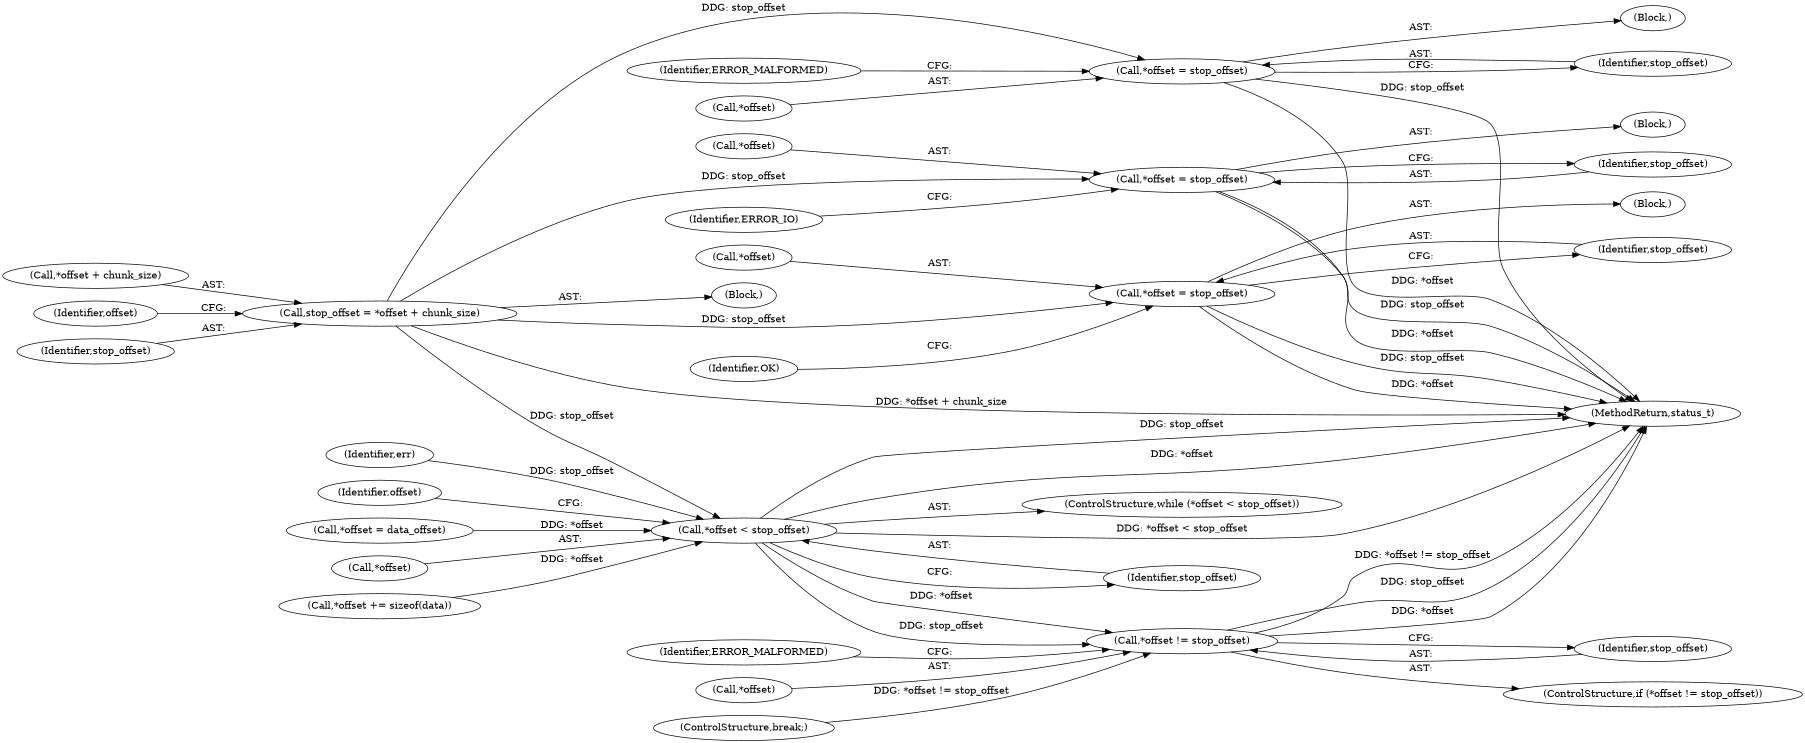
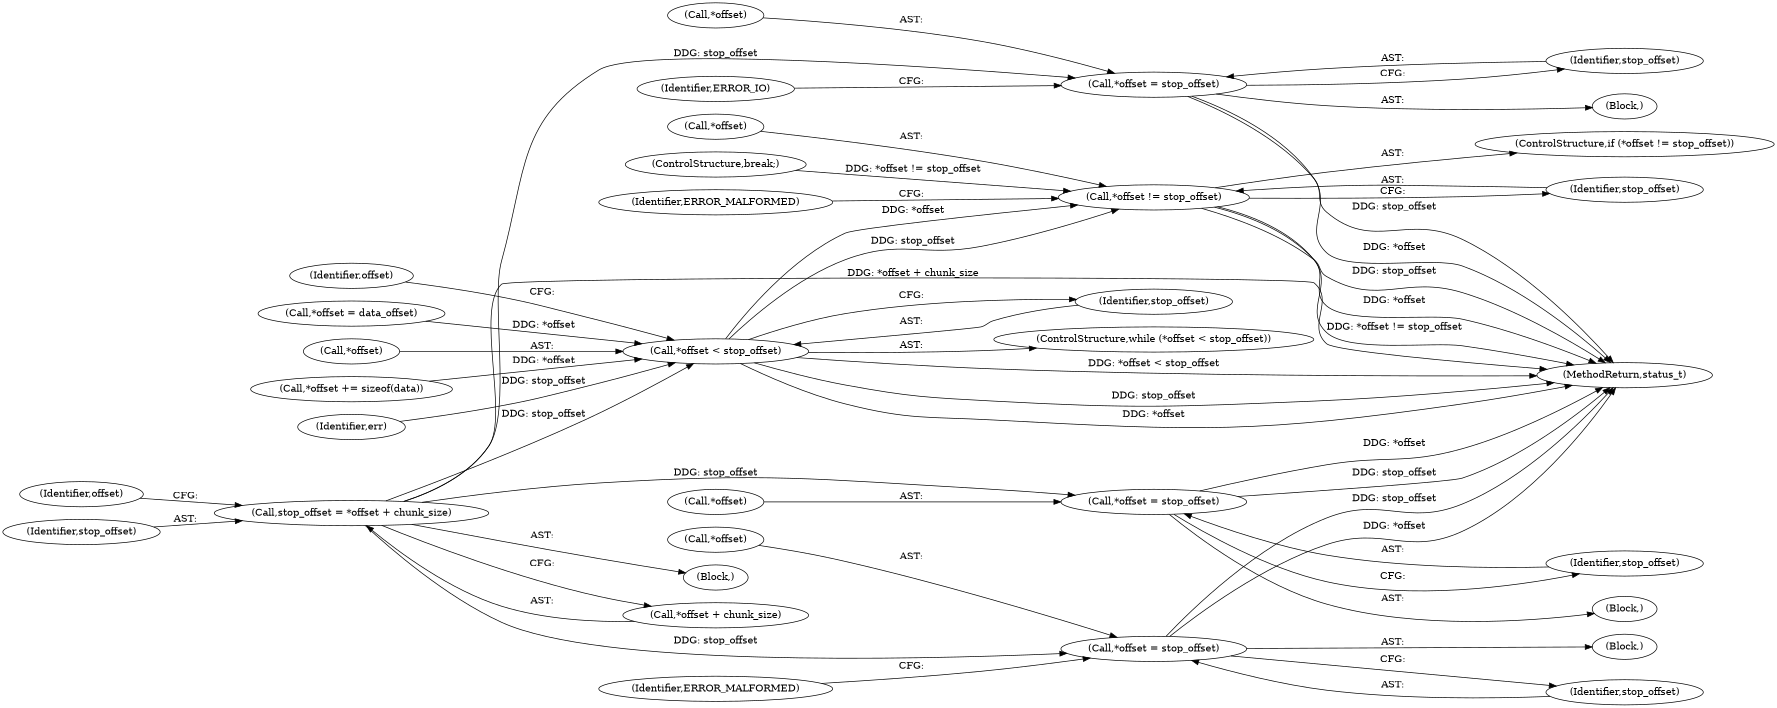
node "(Identifier,OK)": removed
edge "(Call,stop_offset = *offset + chunk_size)" -> "(Call,*offset + chunk_size)": added, label "CFG:"
